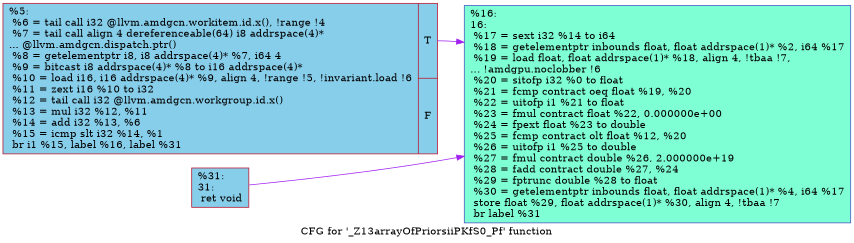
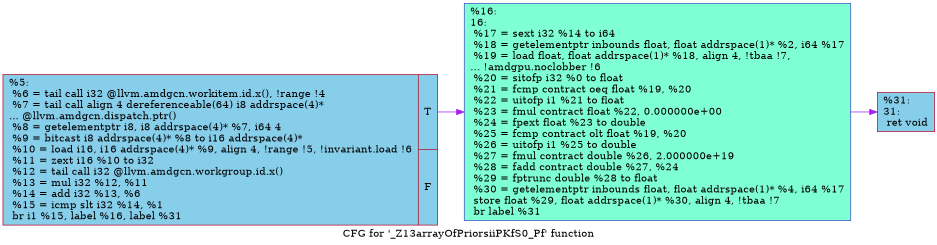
node "%16:": text "%25 = fcmp contract olt float %12, %20" -> "%25 = fcmp contract olt float %19, %20"
edge "%31:" -> "%16:": reversed
